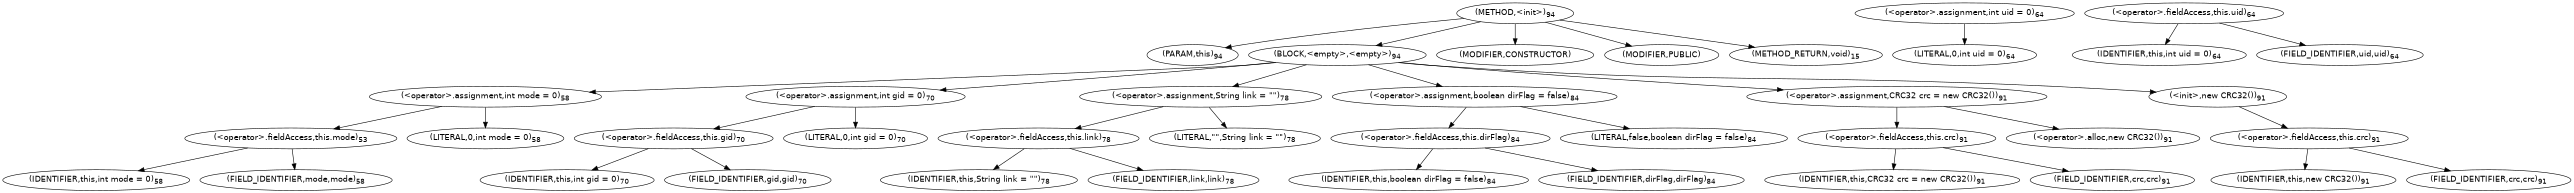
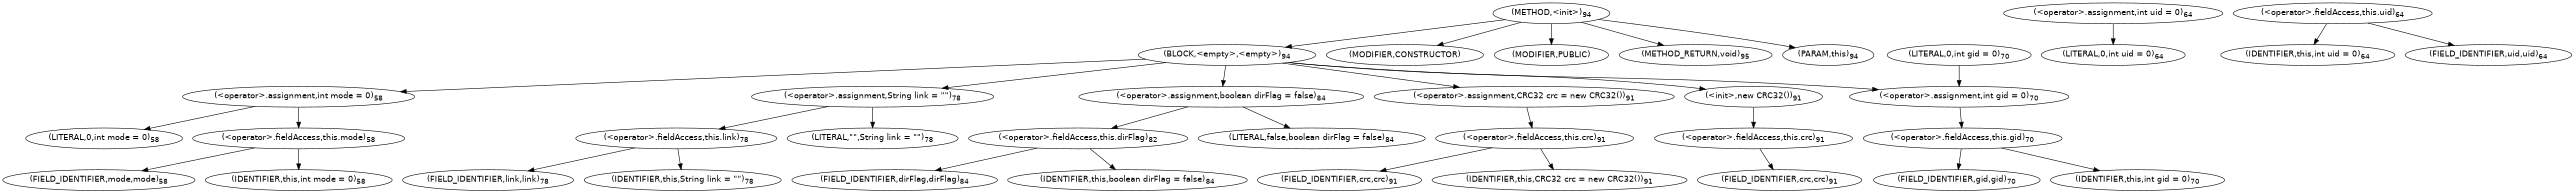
node "(METHOD_RETURN,void)": text "15" -> "95"
edge "(<operator>.assignment,int gid = 0)" -> "(LITERAL,0,int gid = 0)": reversed
node "(<operator>.fieldAccess,this.mode)": text "53" -> "58"
node "(<operator>.fieldAccess,this.dirFlag)": text "84" -> "82"
node "(<operator>.alloc,new CRC32())": removed
node "(IDENTIFIER,this,new CRC32())": removed
